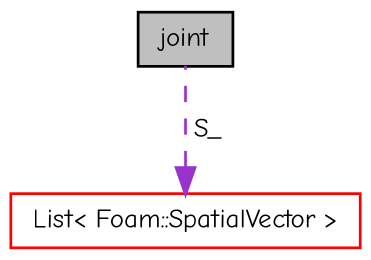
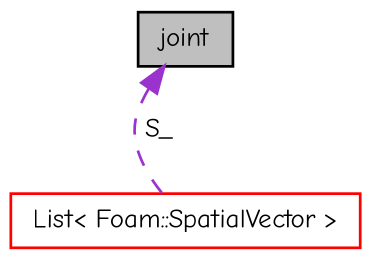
edge "joint" -> "List< Foam::SpatialVector >": reversed
